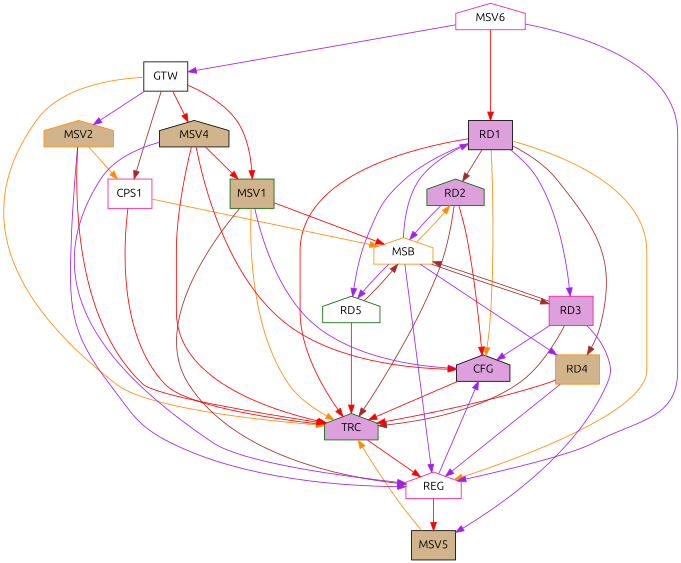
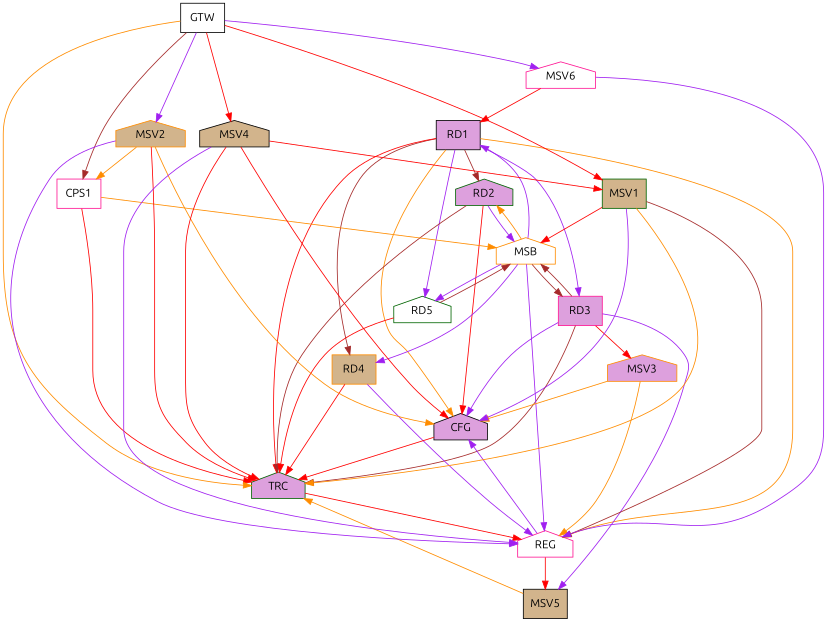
edge "MSV6" -> "GTW": reversed
edge "MSV2" -> "CFG": added
node "MSV3": added
